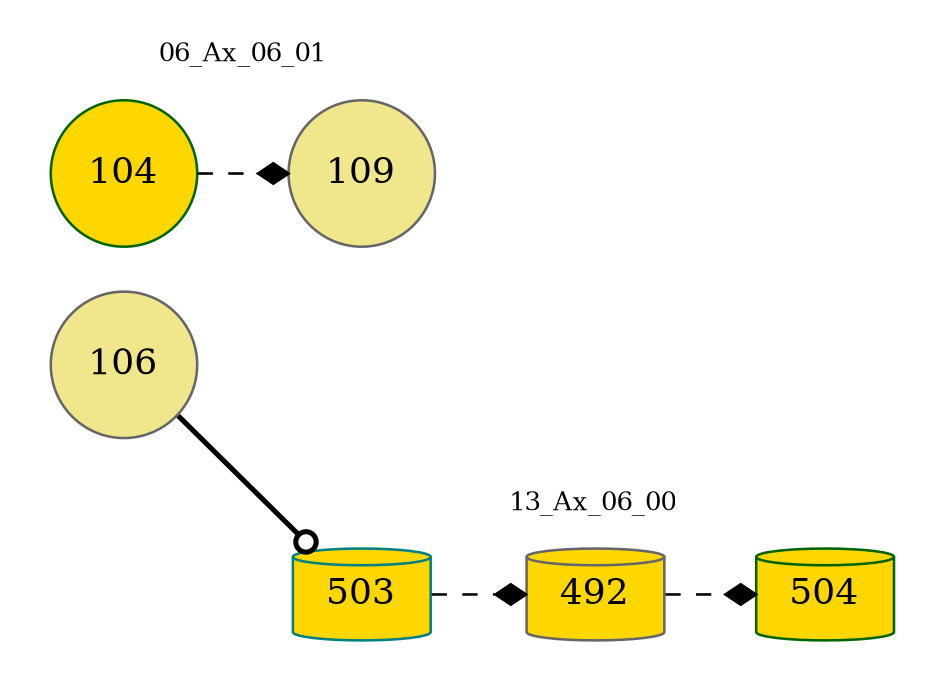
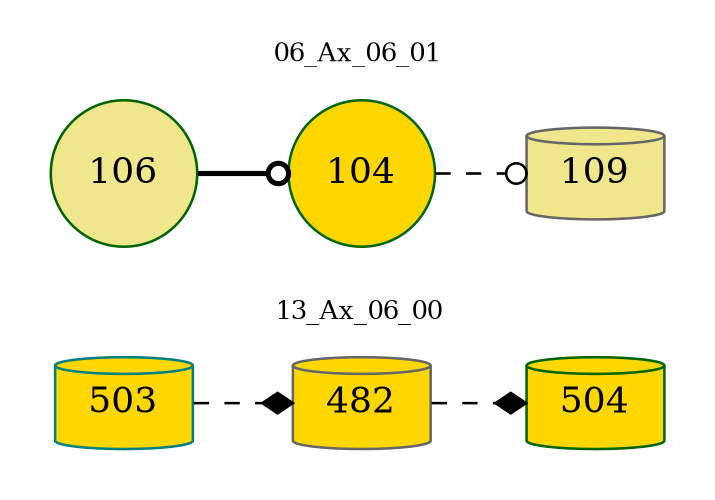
edge "104" -> "109": arrowhead diamond -> odot
node "109": shape circle -> cylinder
node "106": color gray40 -> darkgreen
edge "106" -> "503": now "106" -> "104"
node "492": label "492" -> "482"
